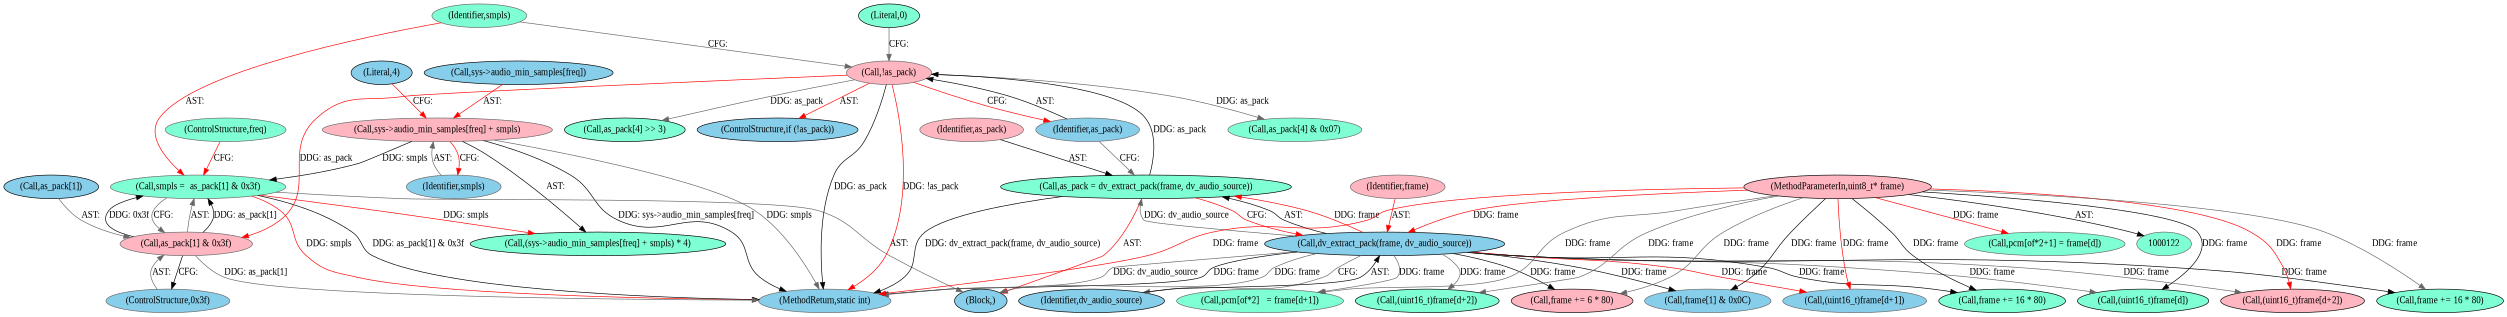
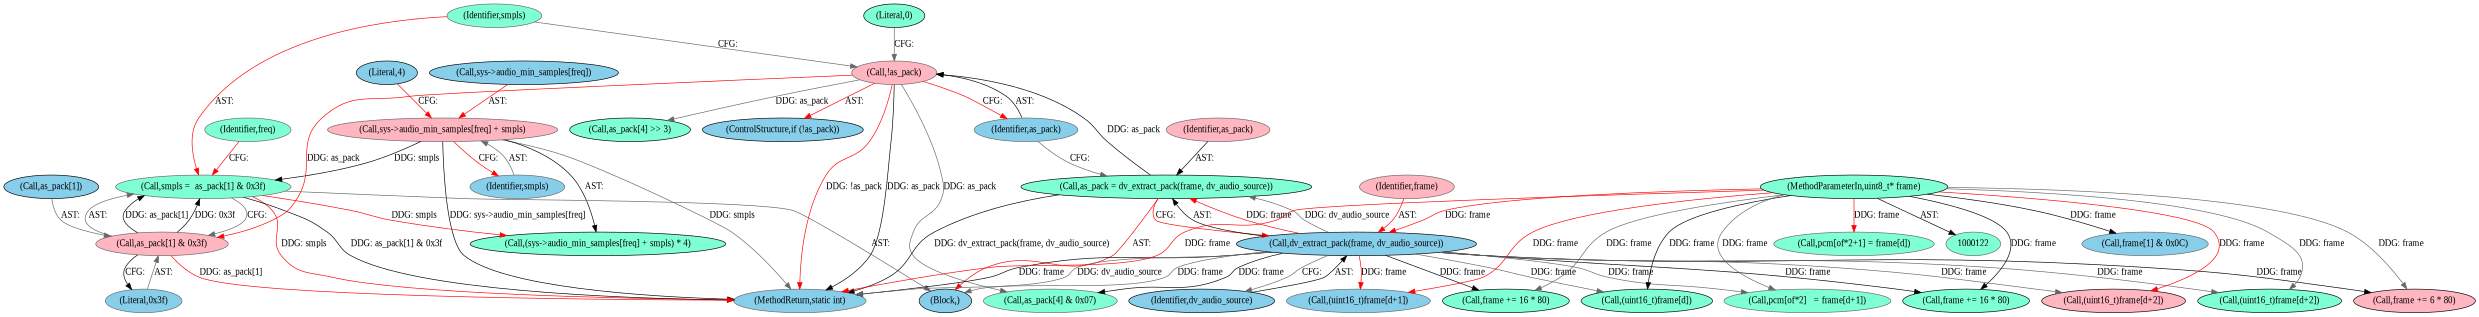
node "(ControlStructure,freq)": label "(ControlStructure,freq)" -> "(Identifier,freq)"
node "(MethodParameterIn,uint8_t* frame)": fillcolor lightpink -> aquamarine
edge "(Call,dv_extract_pack(frame, dv_audio_source))" -> "(Call,frame[1] & 0x0C)": now "(Call,dv_extract_pack(frame, dv_audio_source))" -> "(Call,as_pack[4] & 0x07)"
edge "(Call,as_pack[1] & 0x3f)" -> "(MethodReturn,static int)": color gray40 -> red
node "(ControlStructure,0x3f)": label "(ControlStructure,0x3f)" -> "(Literal,0x3f)"
